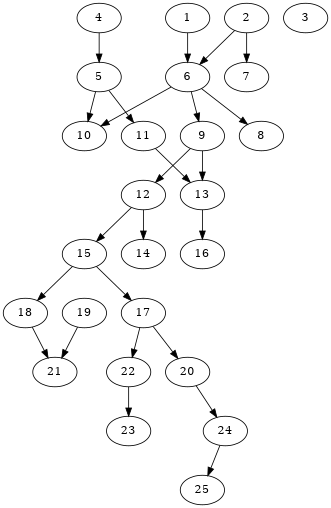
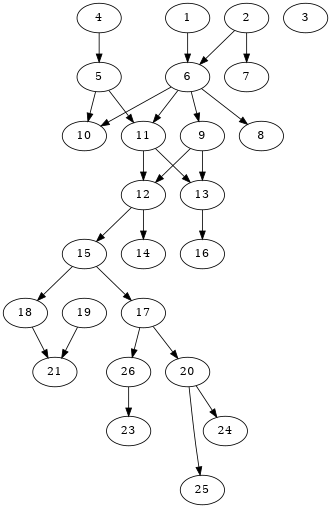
edge "6" -> "11": added
edge "11" -> "12": added
node "22": label "22" -> "26"
edge "24" -> "25": now "20" -> "25"
